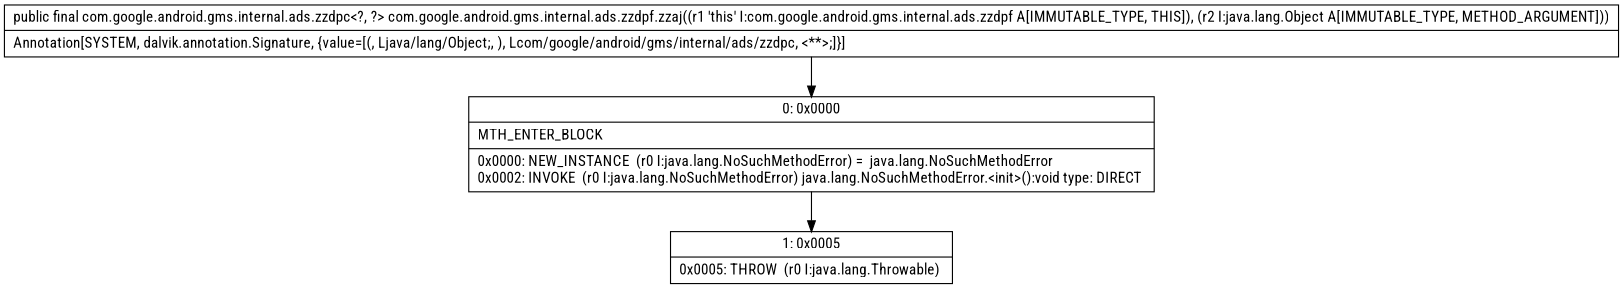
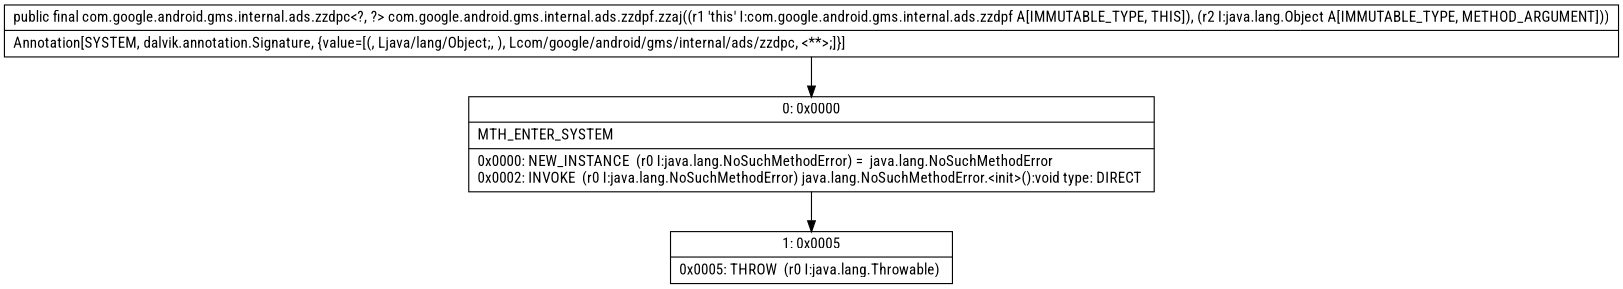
node "0: 0x0000": text "MTH_ENTER_BLOCK" -> "MTH_ENTER_SYSTEM"
